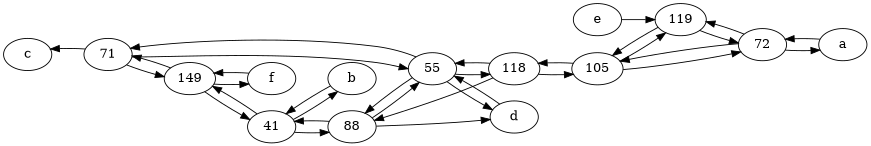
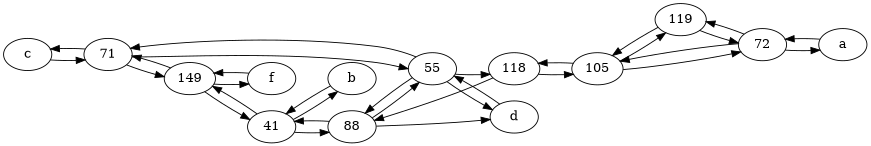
node "e": removed
edge "c" -> "71": added
edge "118" -> "55": removed
